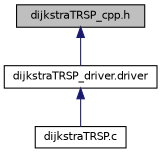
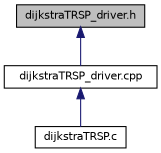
node "dijkstraTRSP_cpp.h": label "dijkstraTRSP_cpp.h" -> "dijkstraTRSP_driver.h"
node "dijkstraTRSP_driver.driver": label "dijkstraTRSP_driver.driver" -> "dijkstraTRSP_driver.cpp"
